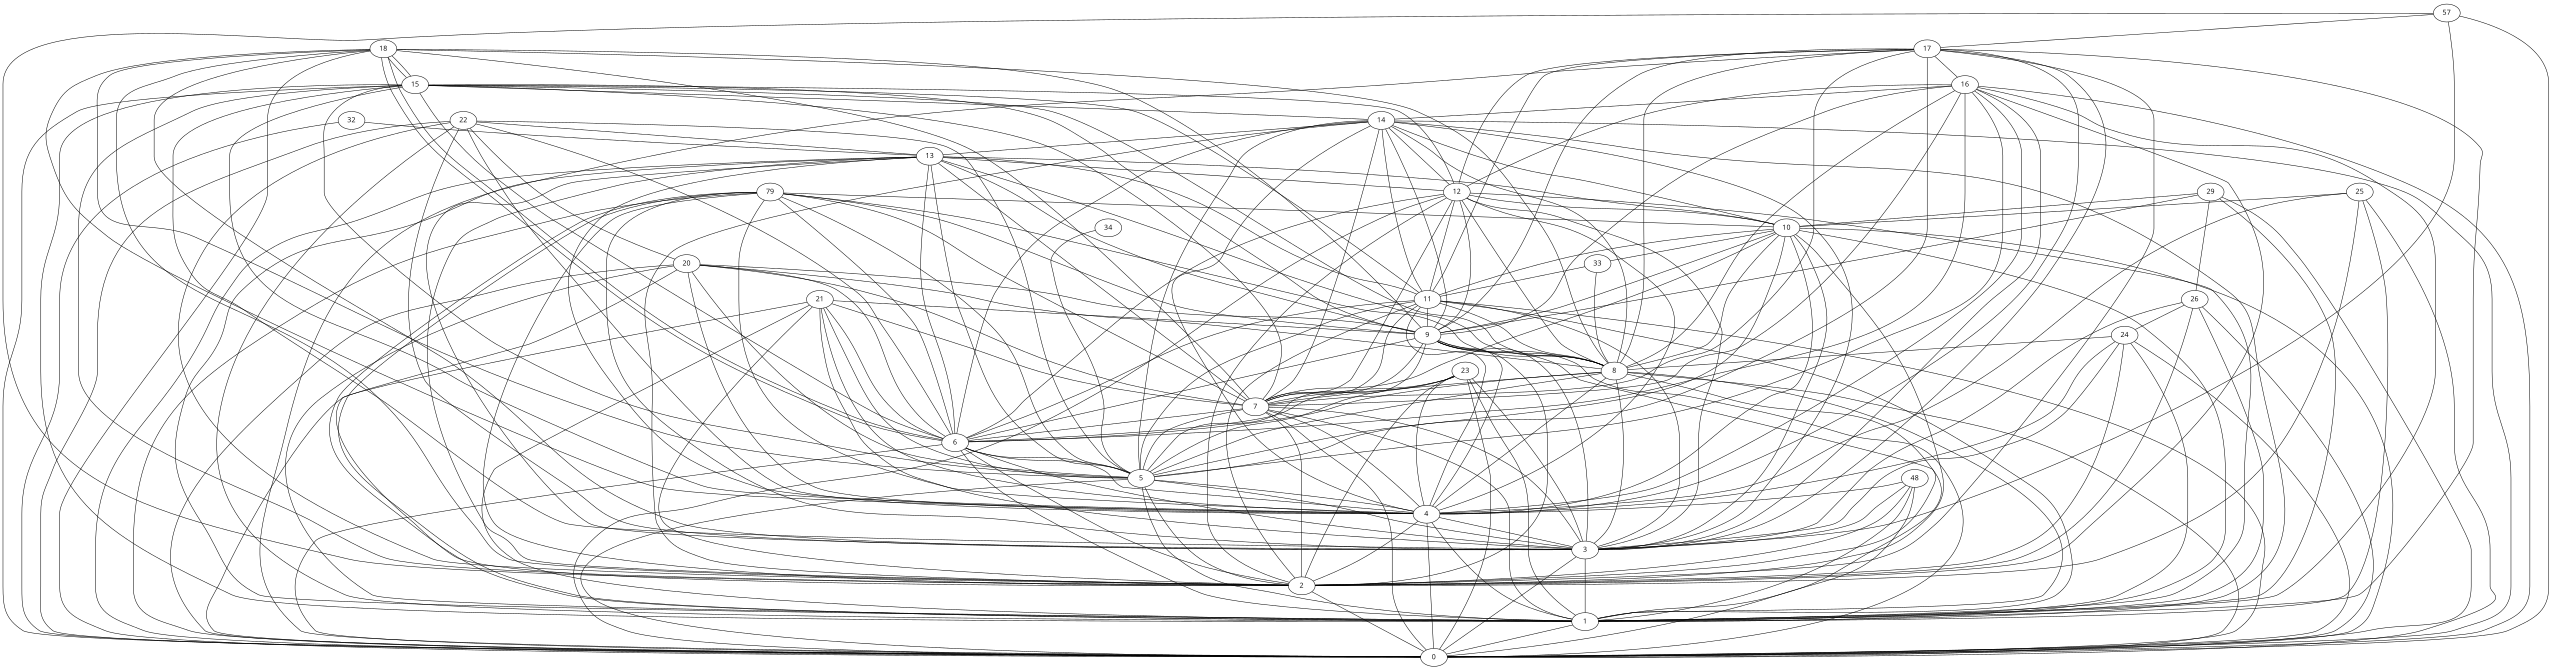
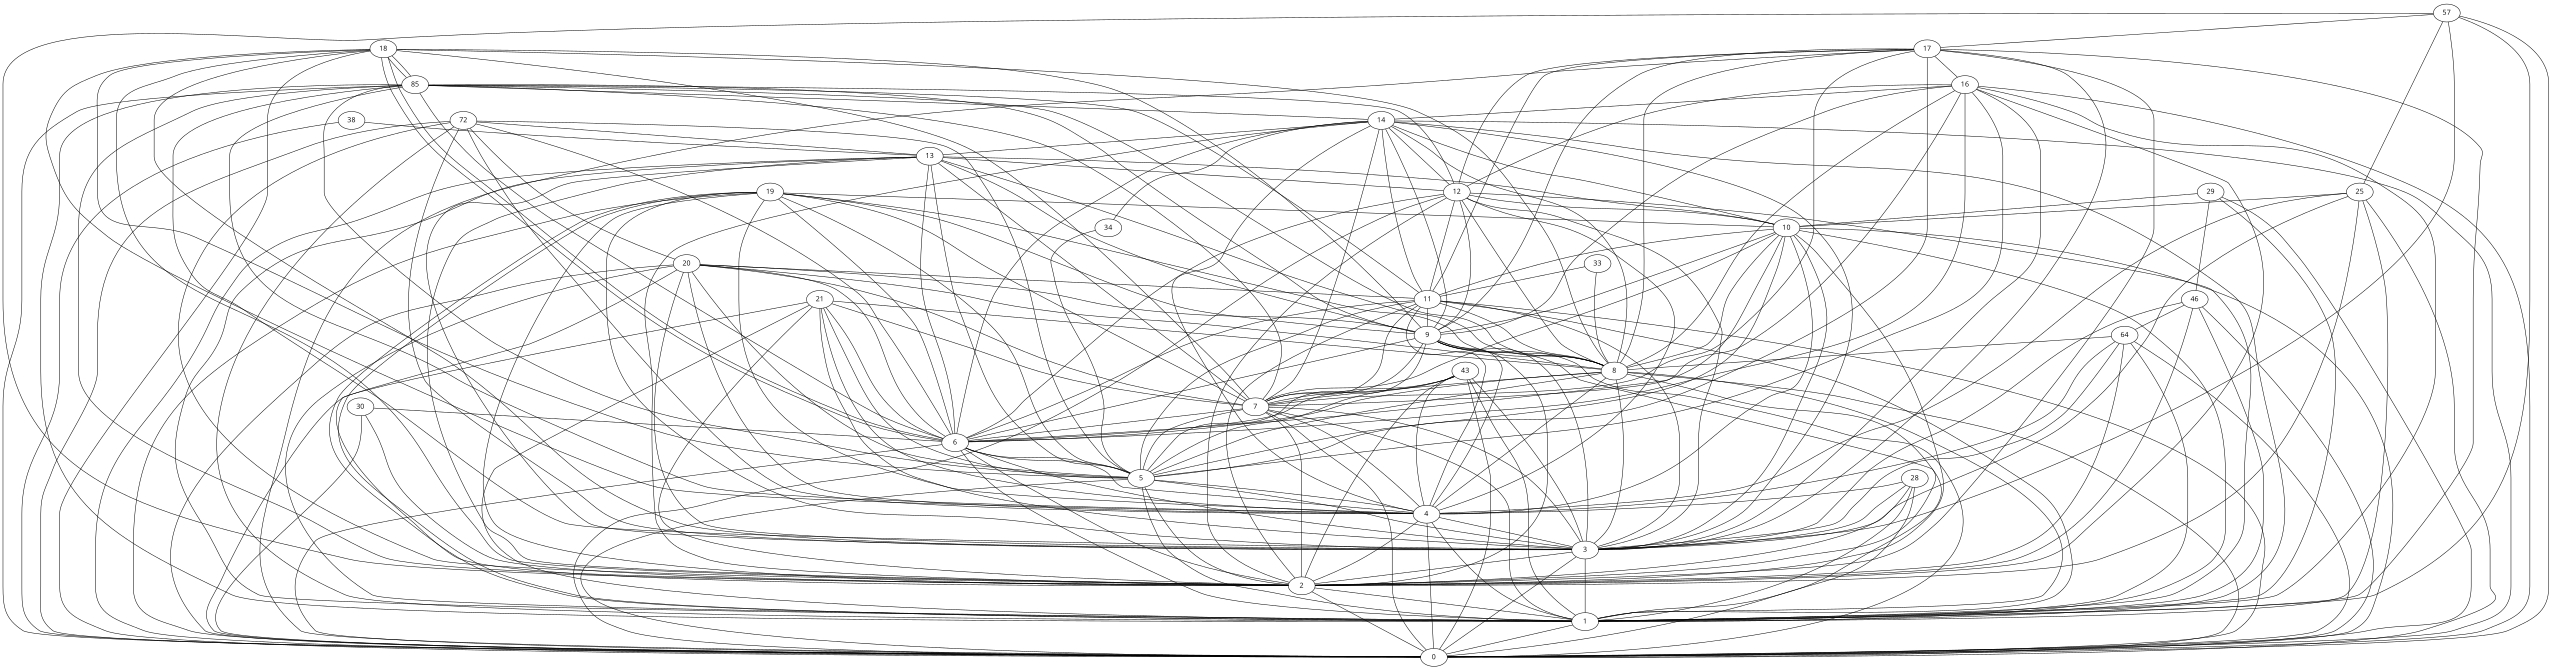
node "15": label "15" -> "85"
edge "57" -- "25": added
node "32": label "32" -> "38"
node "22": label "22" -> "72"
node "79": label "79" -> "19"
edge "13" -- "11": now "20" -- "11"
edge "14" -- "5": now "14" -- "34"
edge "10" -- "33": now "10" -- "6"
edge "29" -- "9": removed
node "26": label "26" -> "46"
edge "21" -- "9": now "21" -- "8"
node "24": label "24" -> "64"
edge "12" -- "7": removed
edge "17" -- "4": removed
node "23": label "23" -> "43"
edge "16" -- "4": removed
node "30": added
edge "25" -- "3": added
node "48": label "48" -> "28"
edge "13" -- "4": removed
edge "20" -- "3": added
edge "3" -- "2": added
edge "57" -- "1": added
edge "2" -- "1": added
